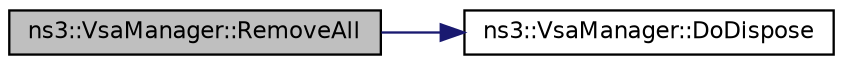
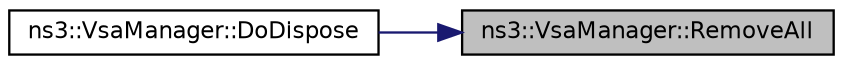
edge "ns3::VsaManager::RemoveAll" -> "ns3::VsaManager::DoDispose": reversed
